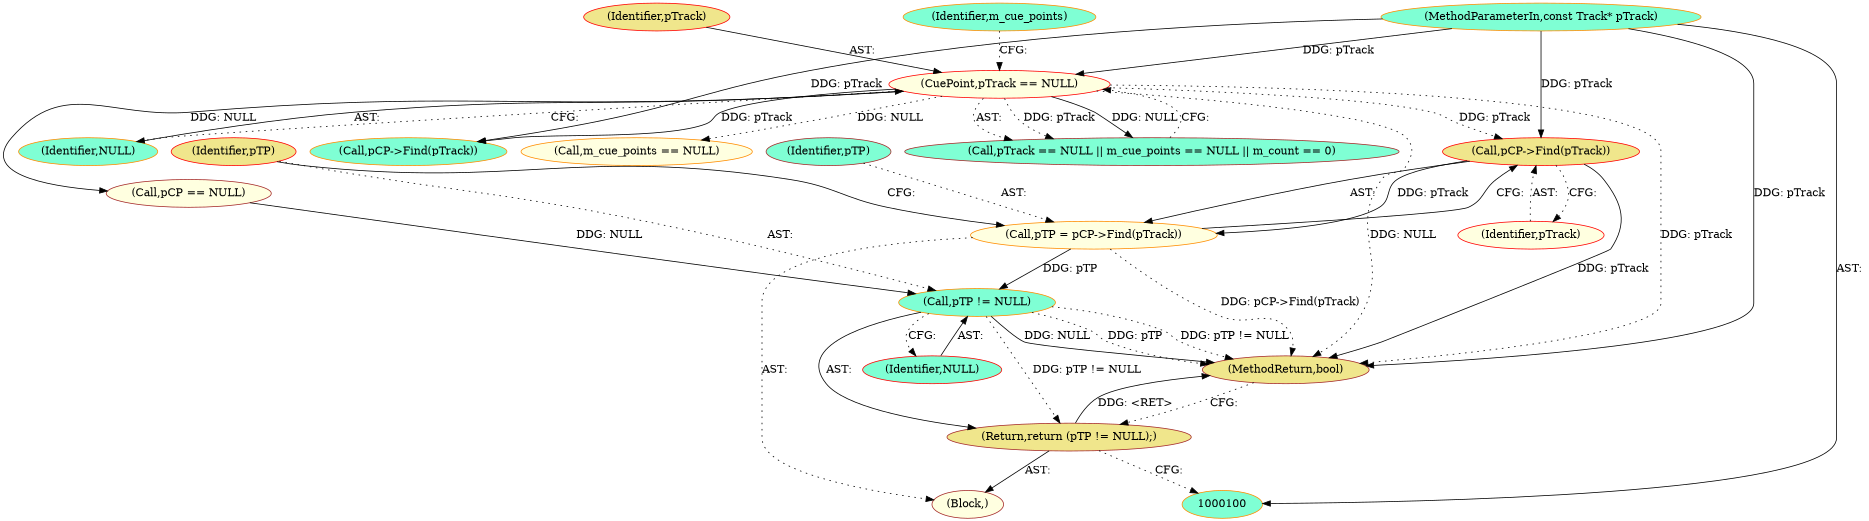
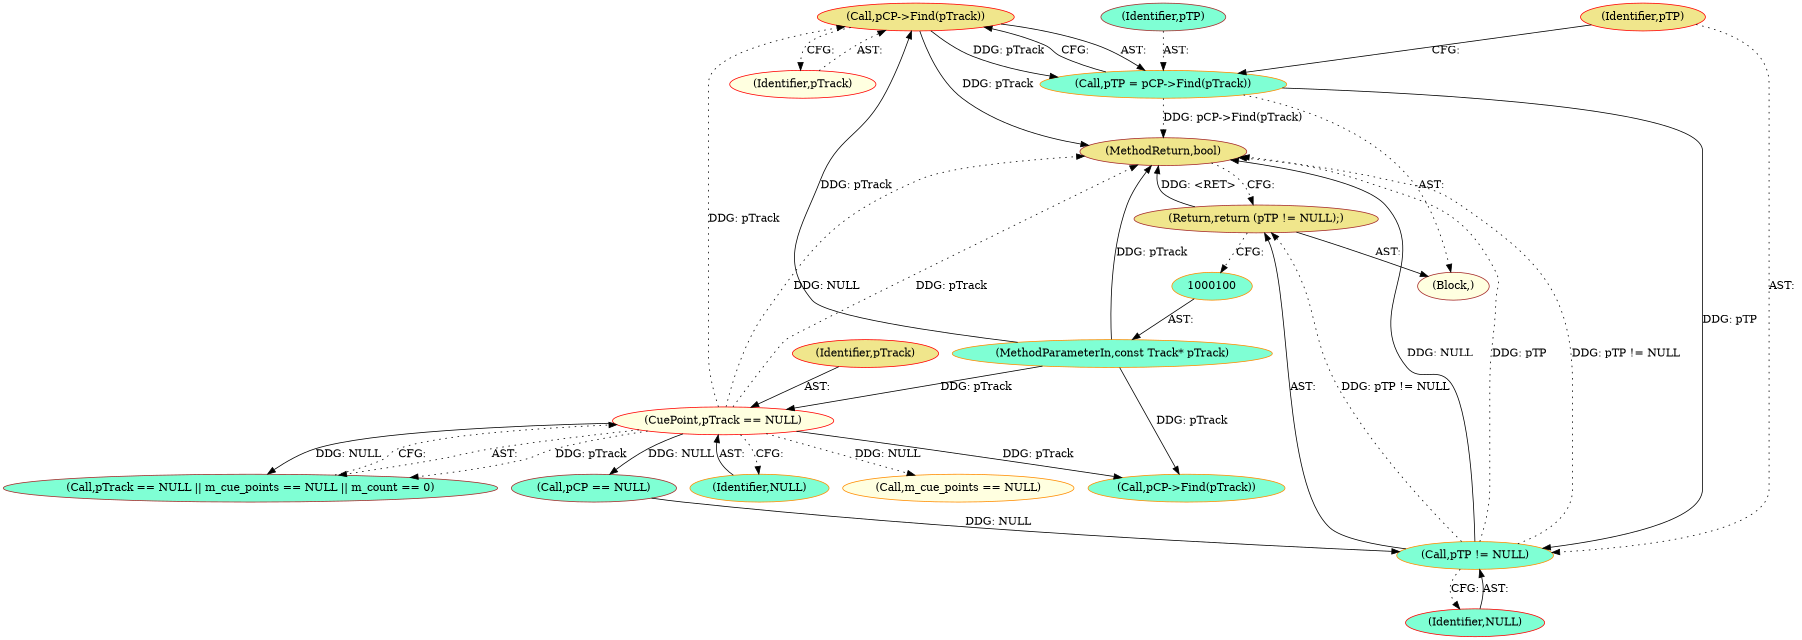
node "(Identifier,m_cue_points)": removed
node "(Call,pCP == NULL)": fillcolor lightyellow -> aquamarine
node "(Call,pTP = pCP->Find(pTrack))": fillcolor lightyellow -> aquamarine
edge "(MethodParameterIn,const Track* pTrack)" -> "1000100": reversed
